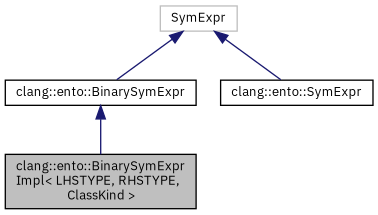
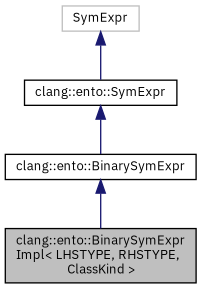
edge "clang::ento::BinarySymExpr" -> "SymExpr": now "clang::ento::BinarySymExpr" -> "clang::ento::SymExpr"
